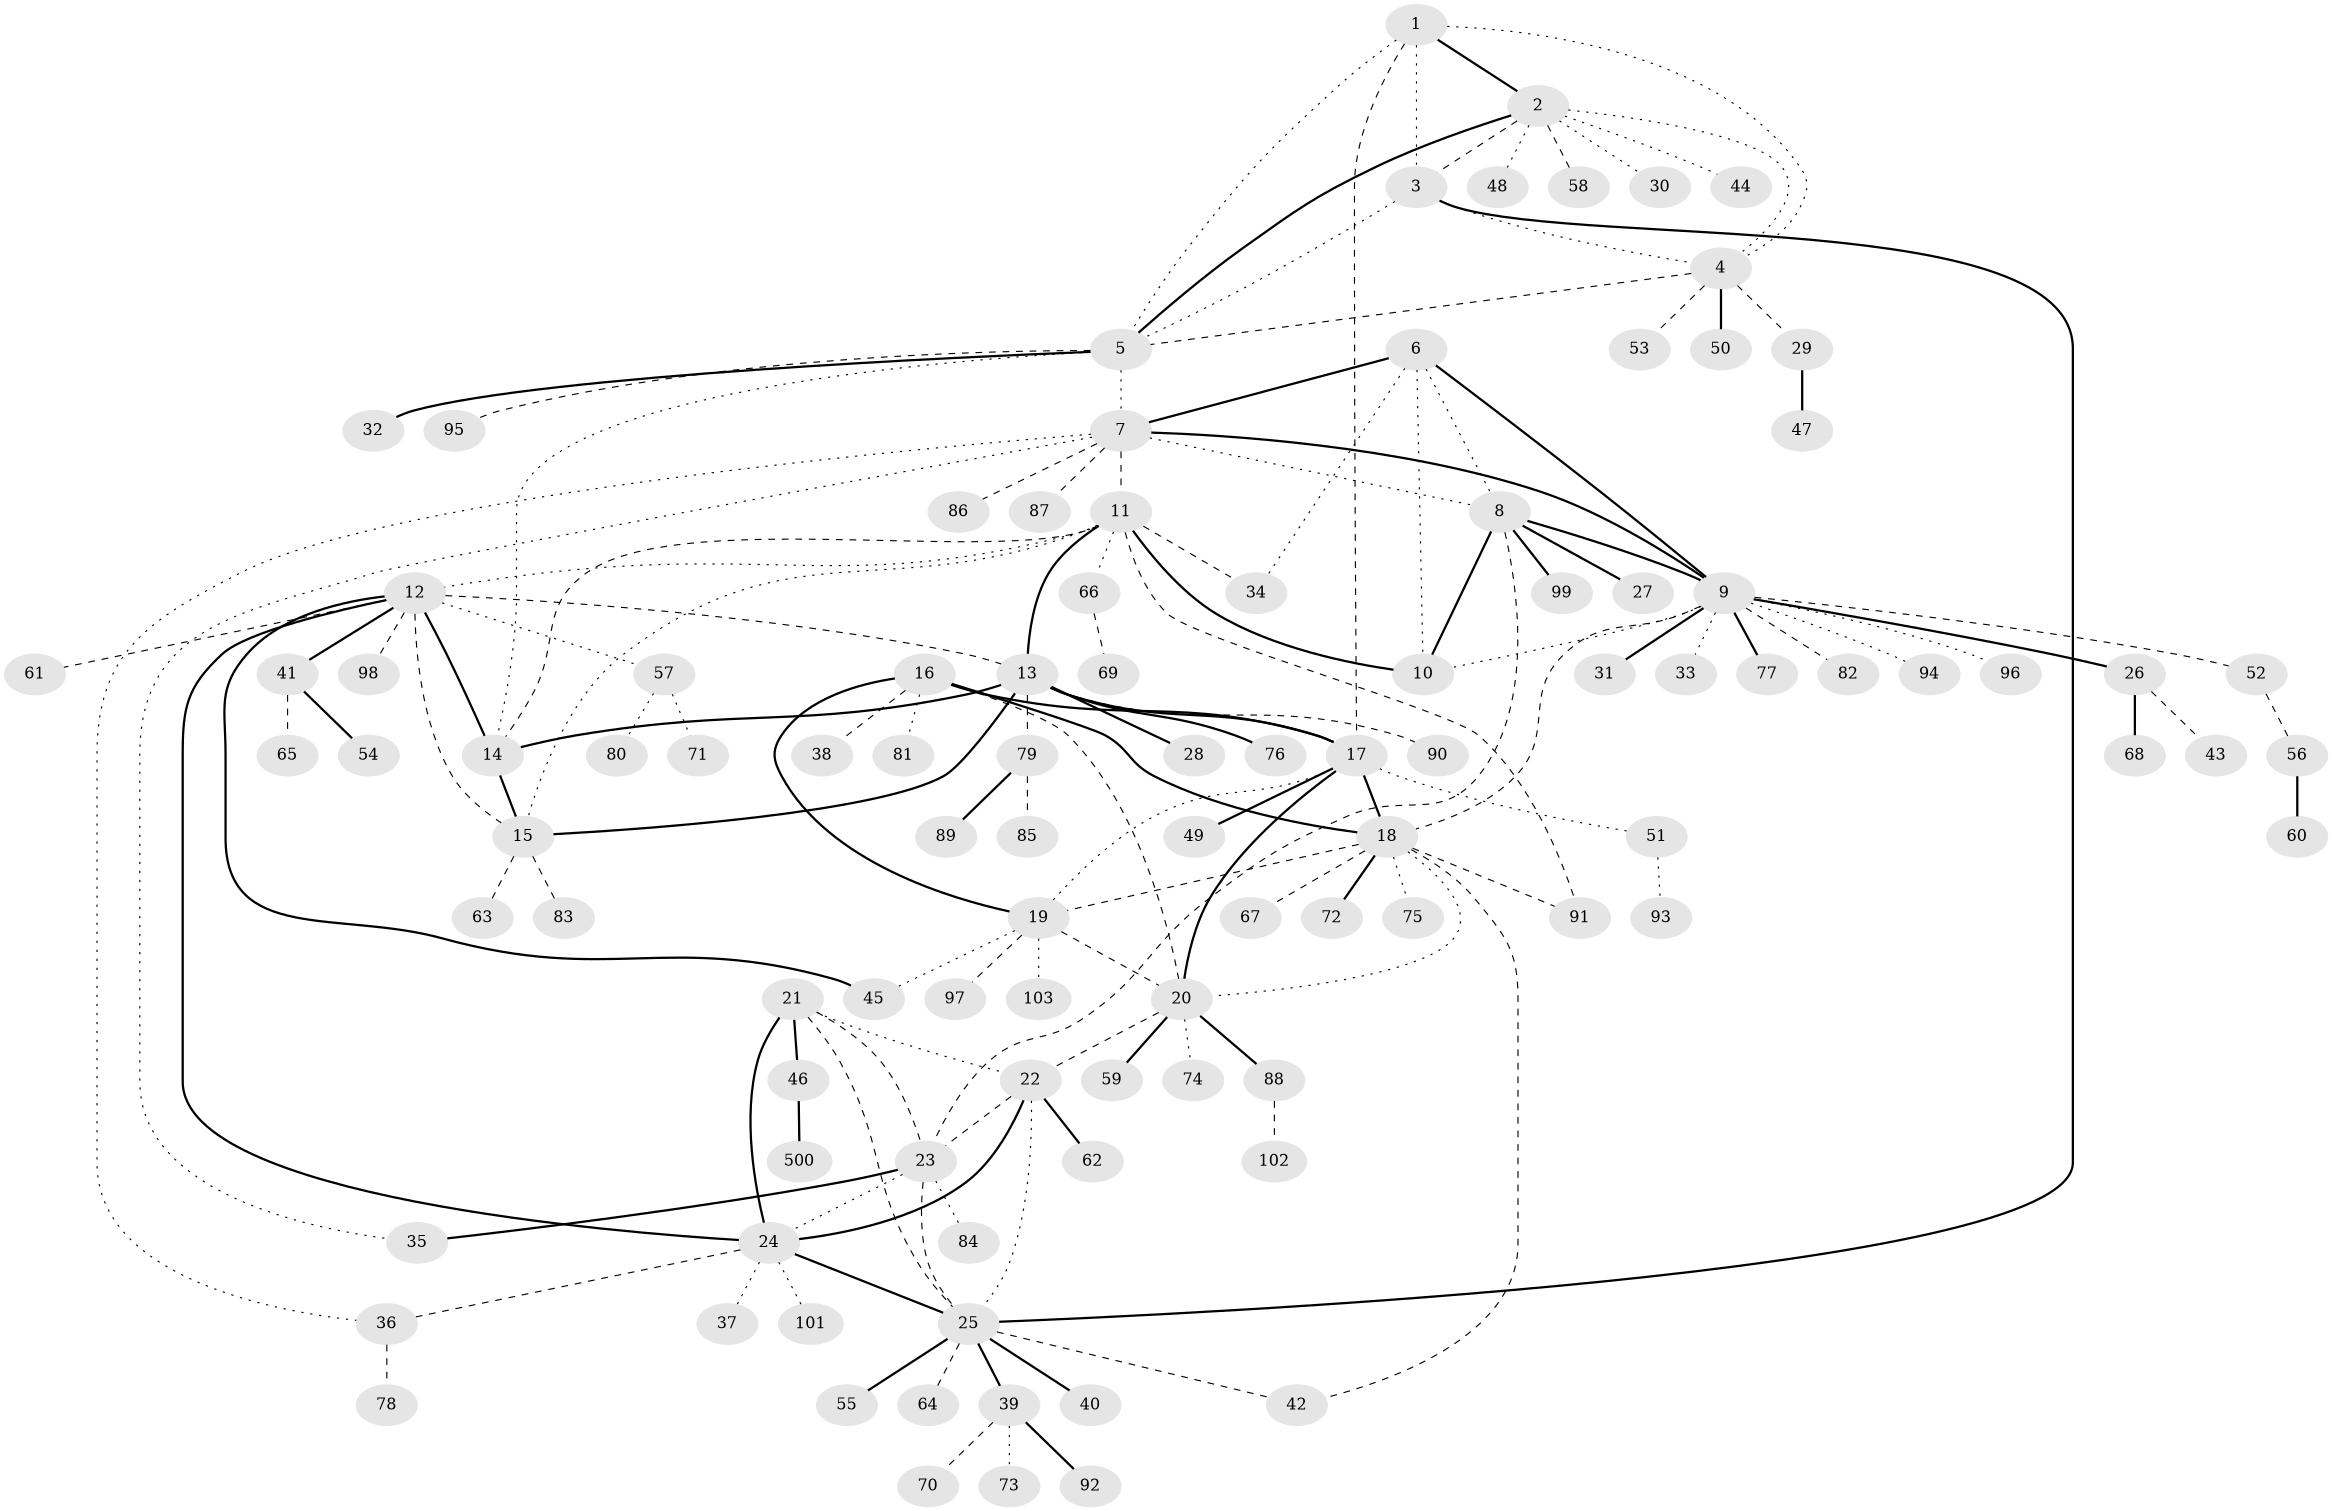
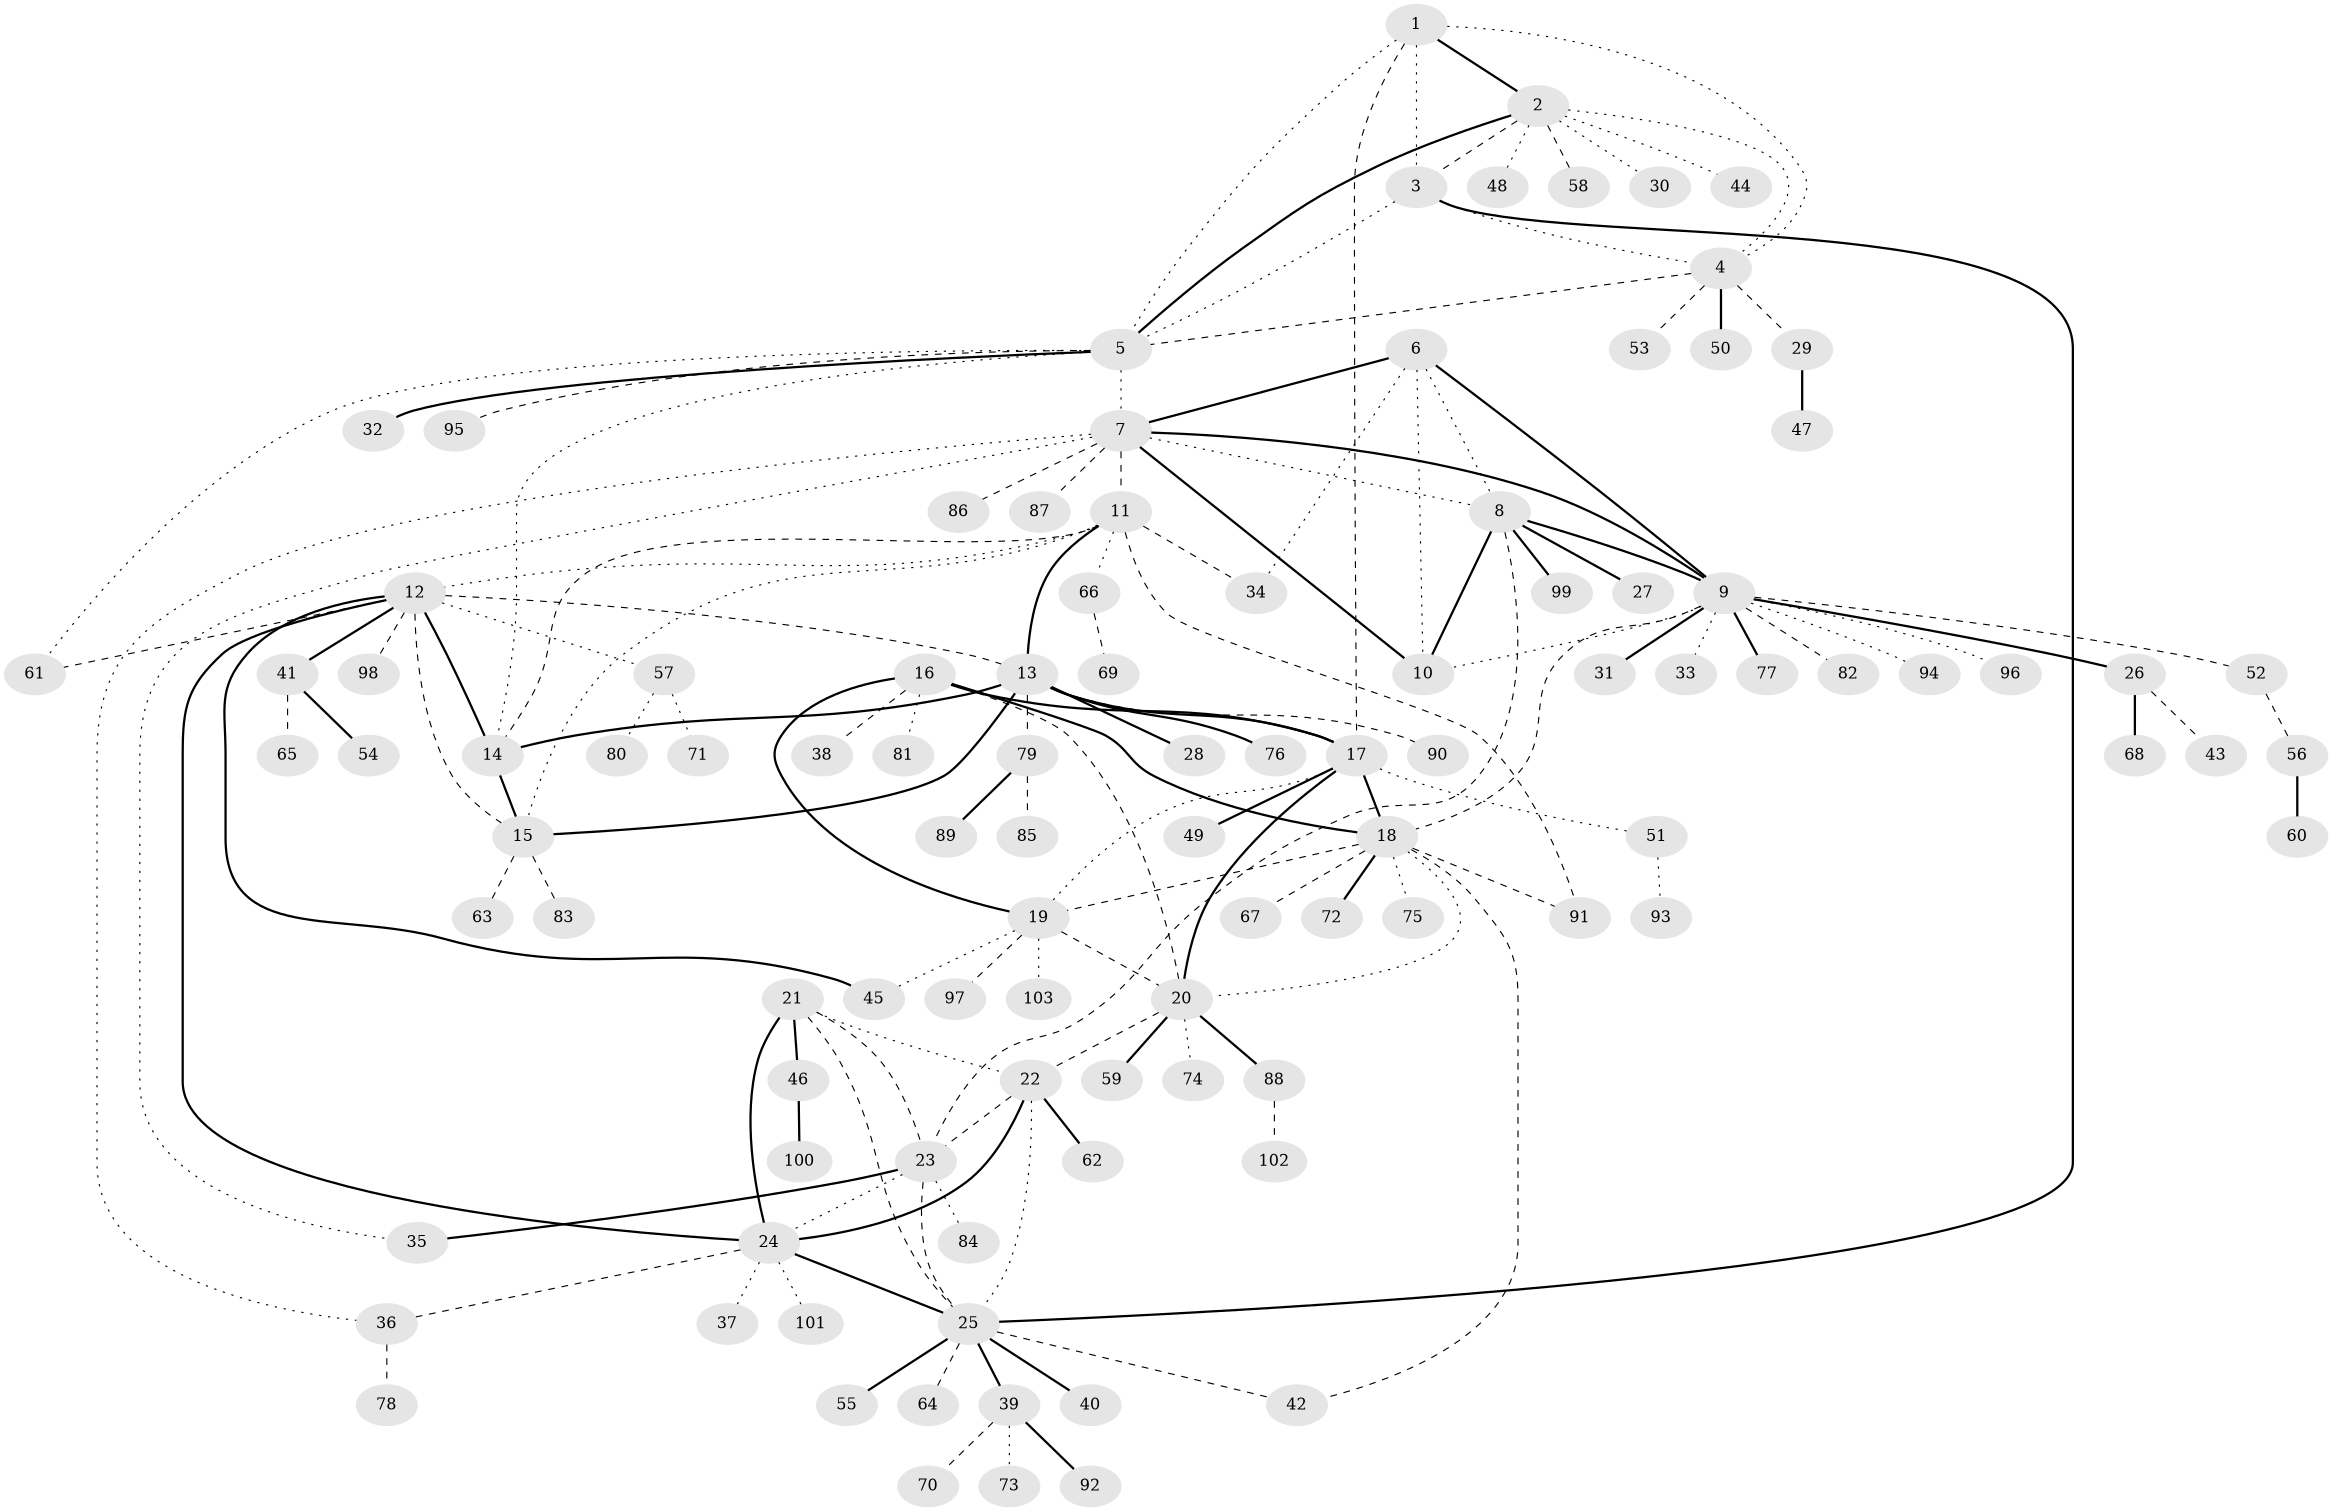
edge "5" -- "61": added
edge "11" -- "10": now "7" -- "10"
node "500": label "500" -> "100"
